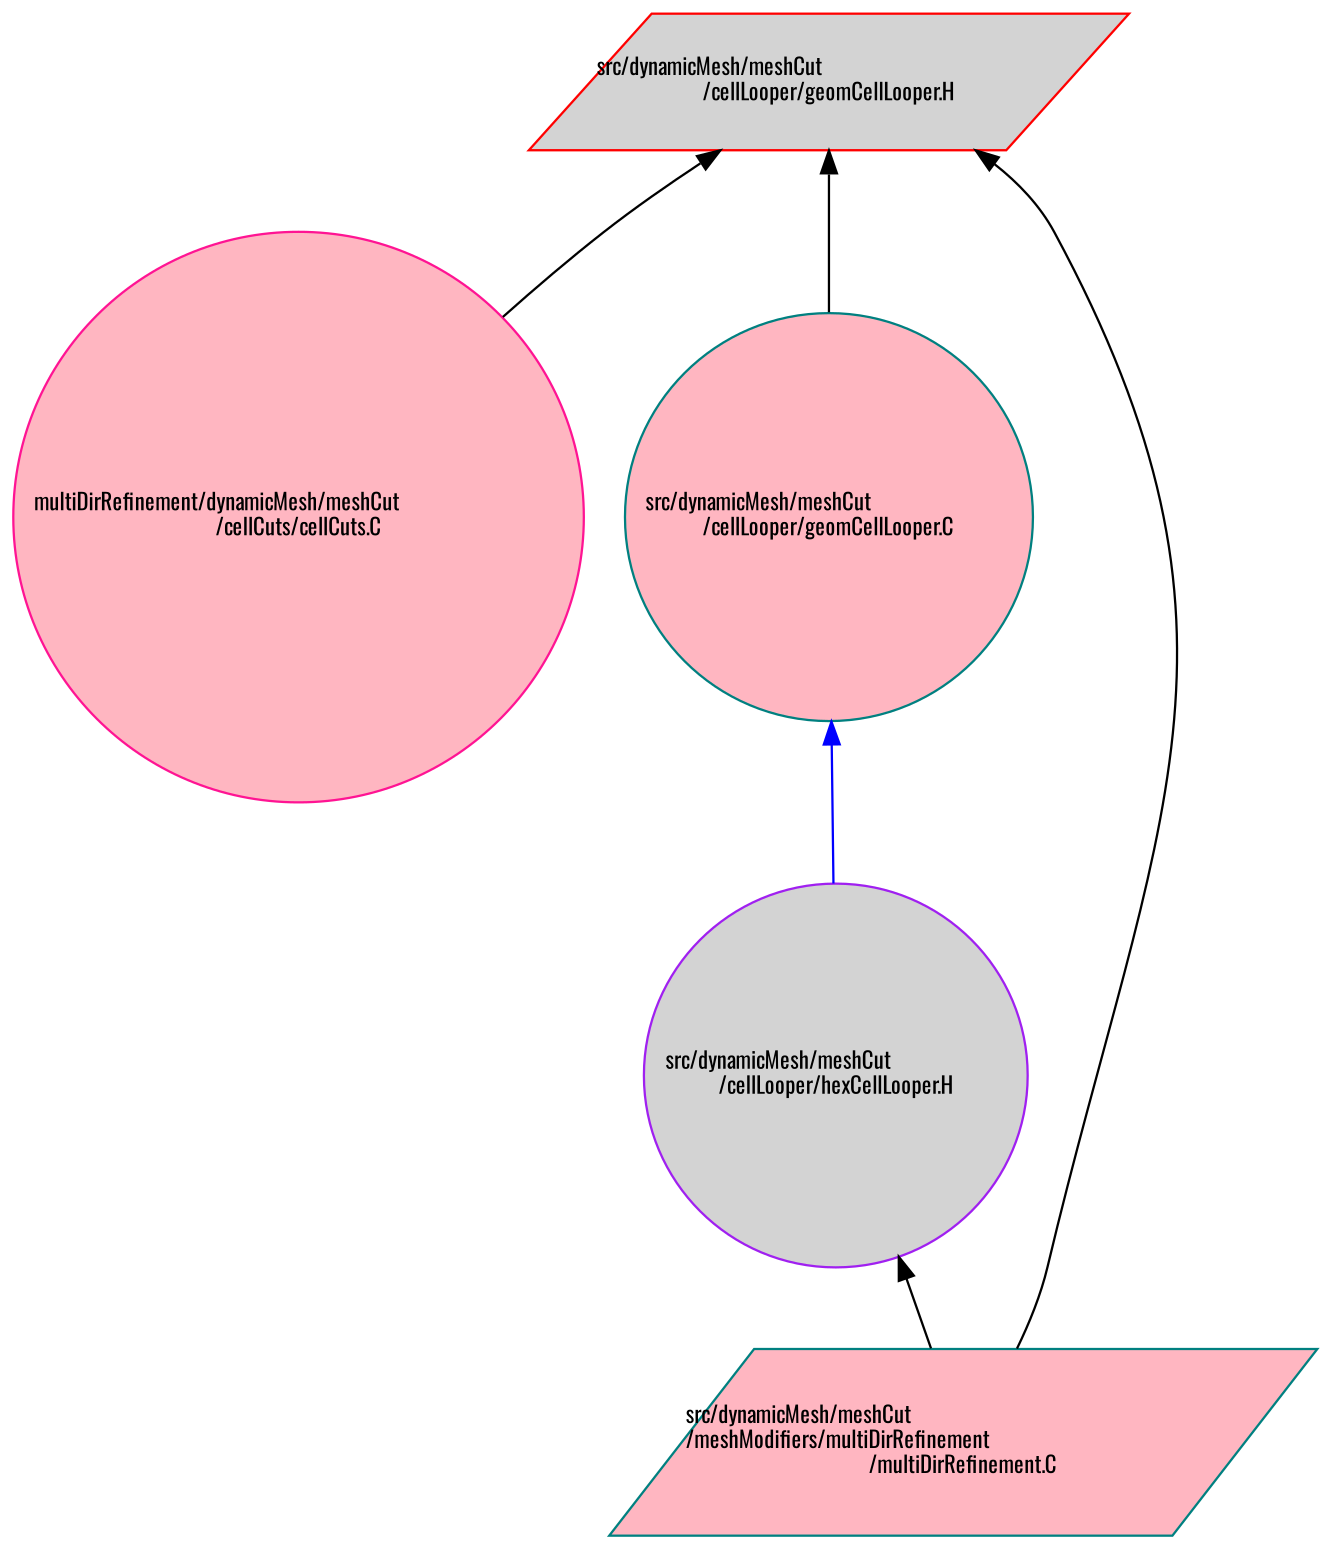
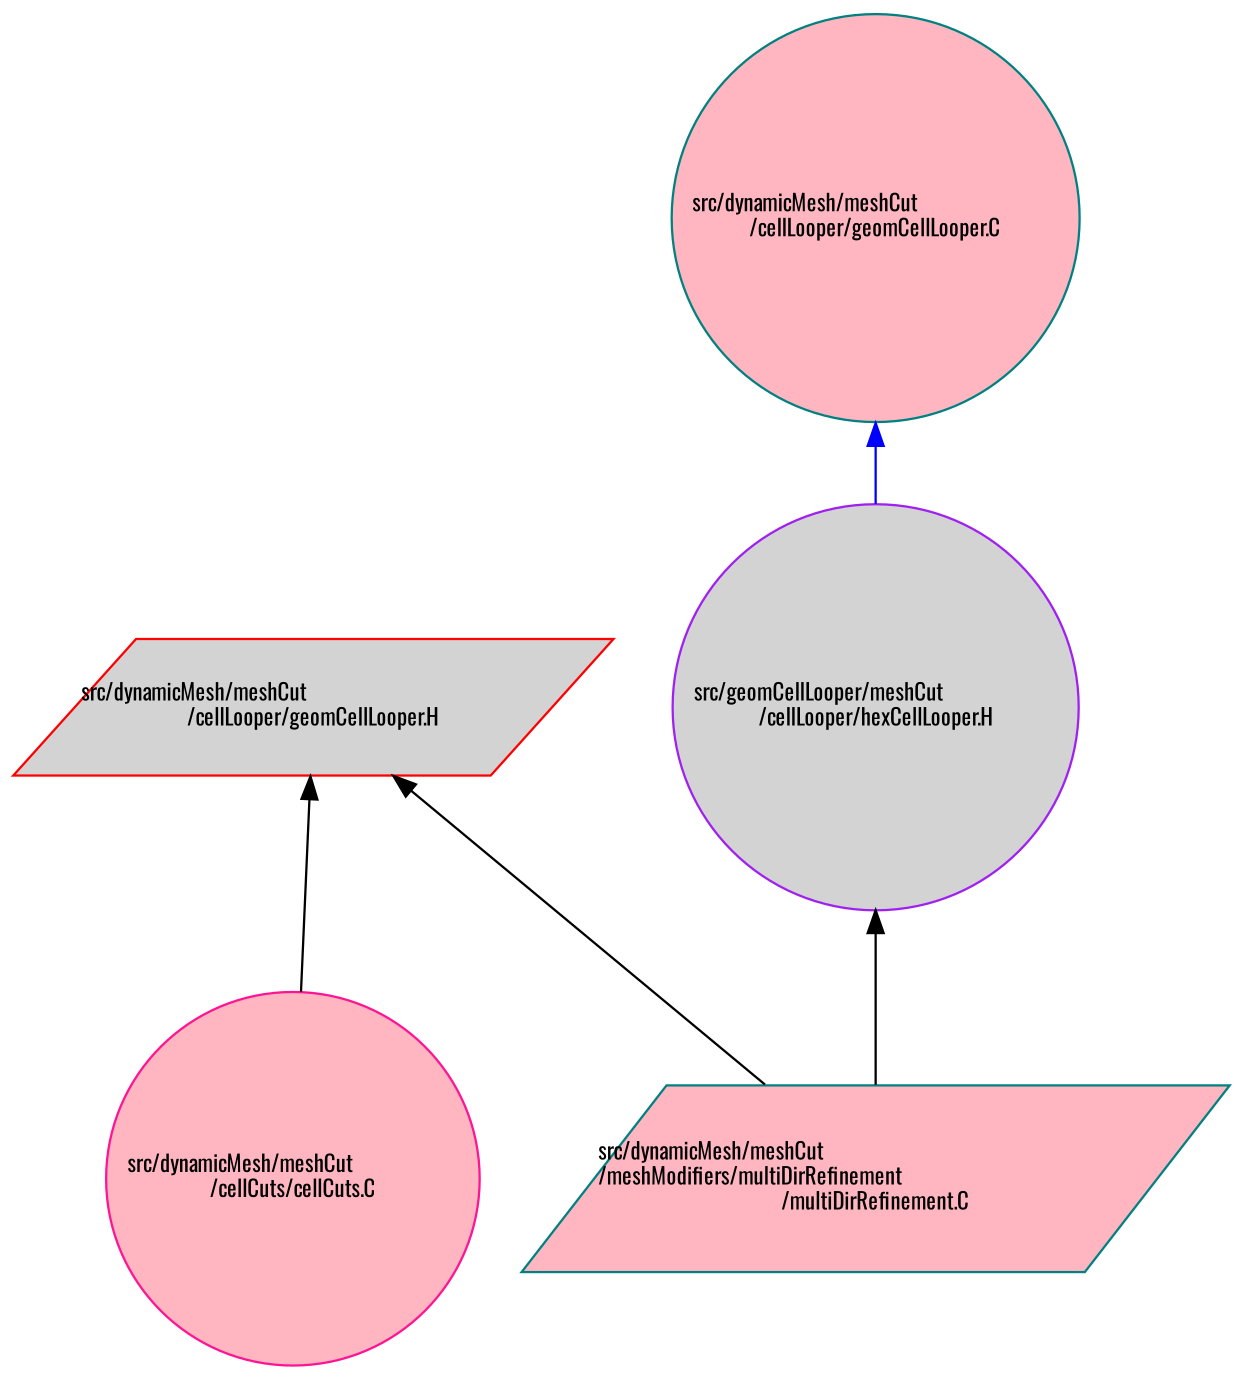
edge "src/dynamicMesh/meshCut /cellLooper/geomCellLooper.C" -> "src/dynamicMesh/meshCut /cellLooper/geomCellLooper.H": removed
node "multiDirRefinement/dynamicMesh/meshCut /cellCuts/cellCuts.C": label "multiDirRefinement/dynamicMesh/meshCut /cellCuts/cellCuts.C" -> "src/dynamicMesh/meshCut /cellCuts/cellCuts.C"
node "src/dynamicMesh/meshCut /cellLooper/hexCellLooper.H": label "src/dynamicMesh/meshCut /cellLooper/hexCellLooper.H" -> "src/geomCellLooper/meshCut /cellLooper/hexCellLooper.H"
